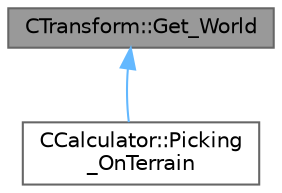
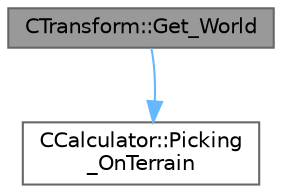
edge "CCalculator::Picking _OnTerrain" -> "CTransform::Get_World": reversed
